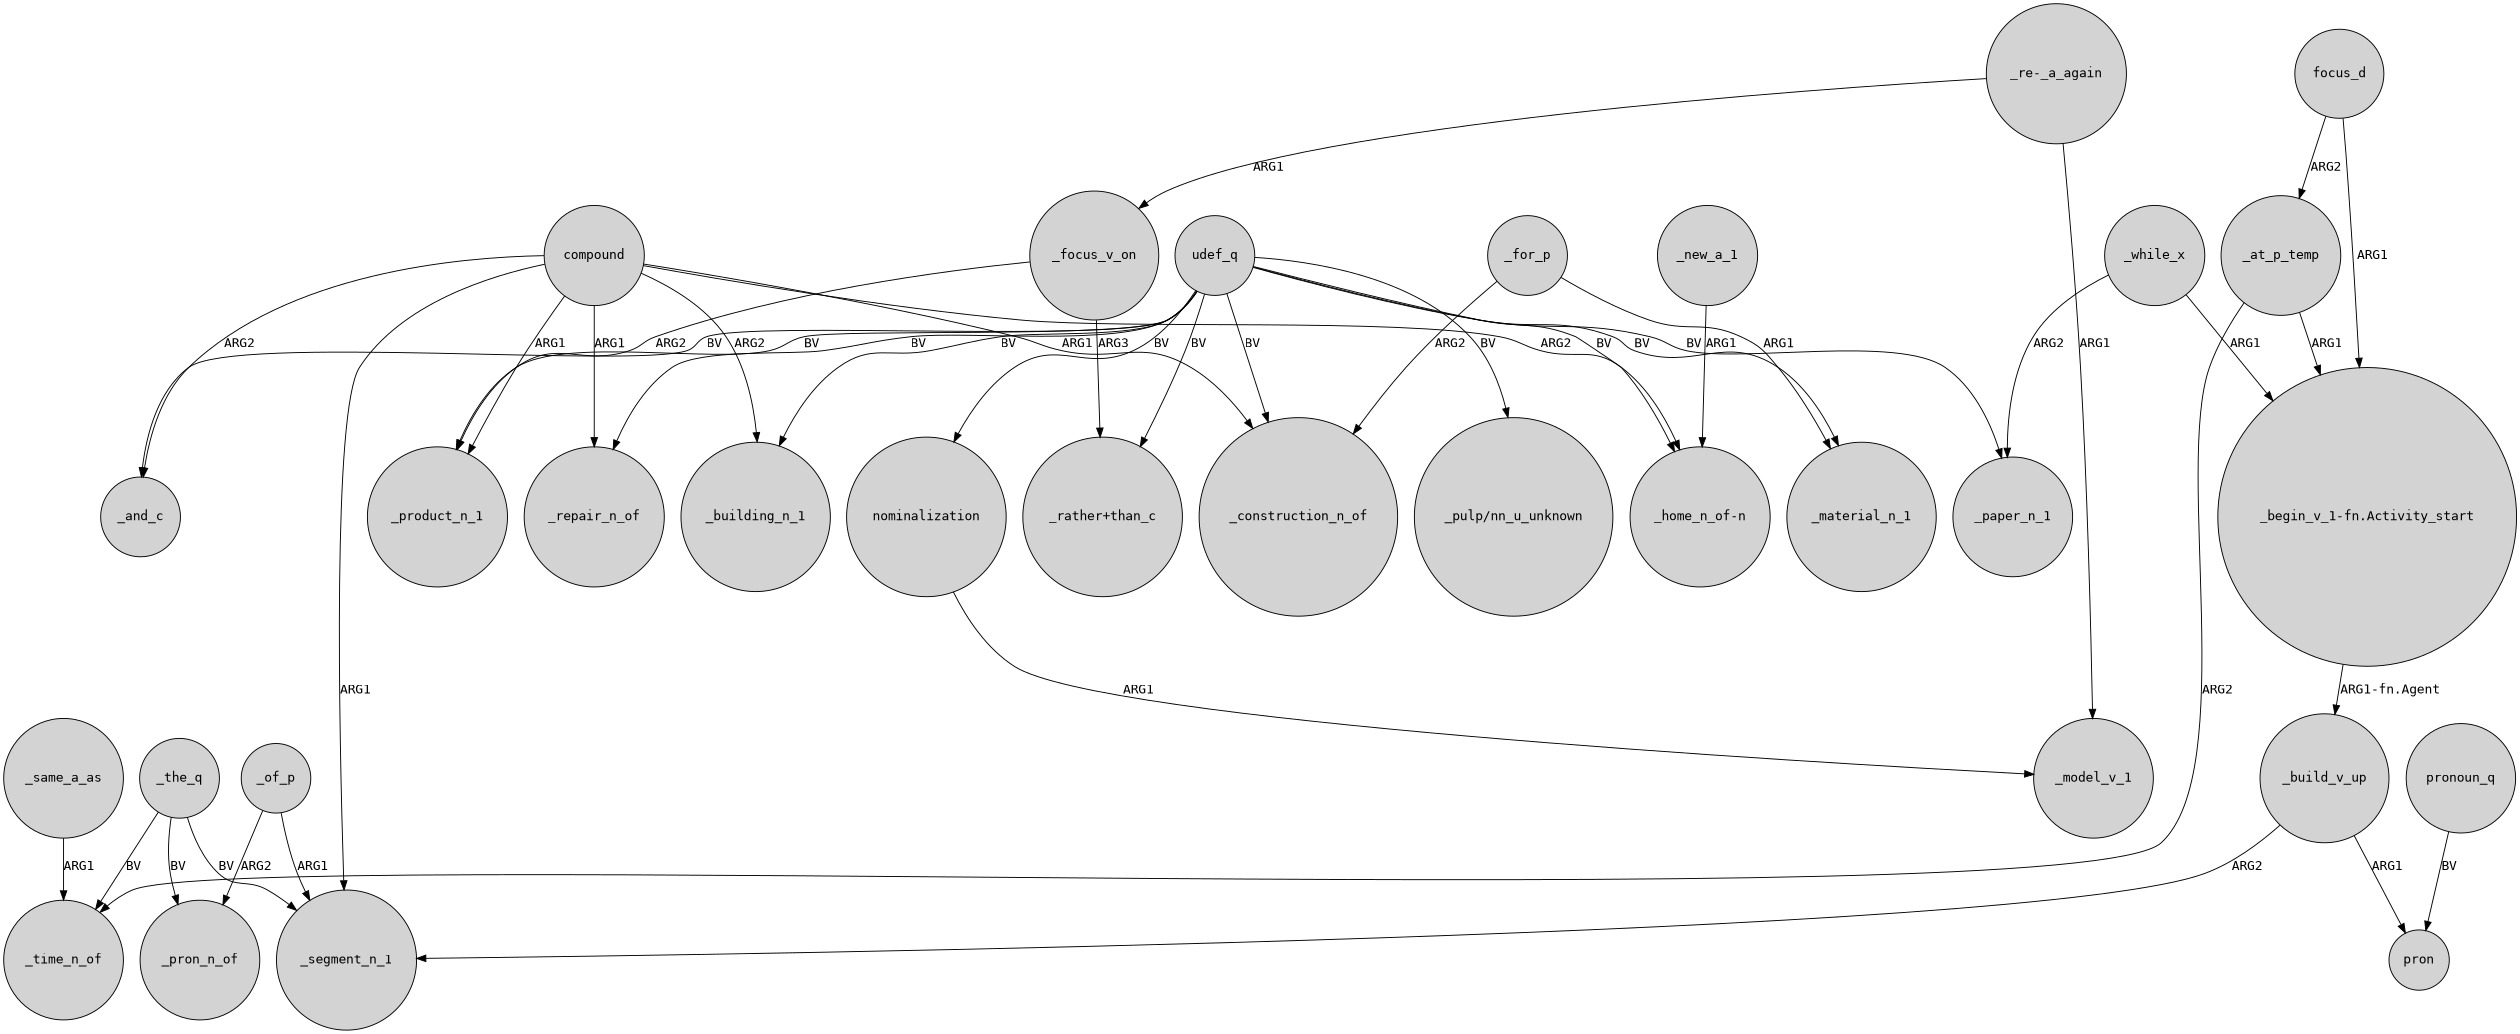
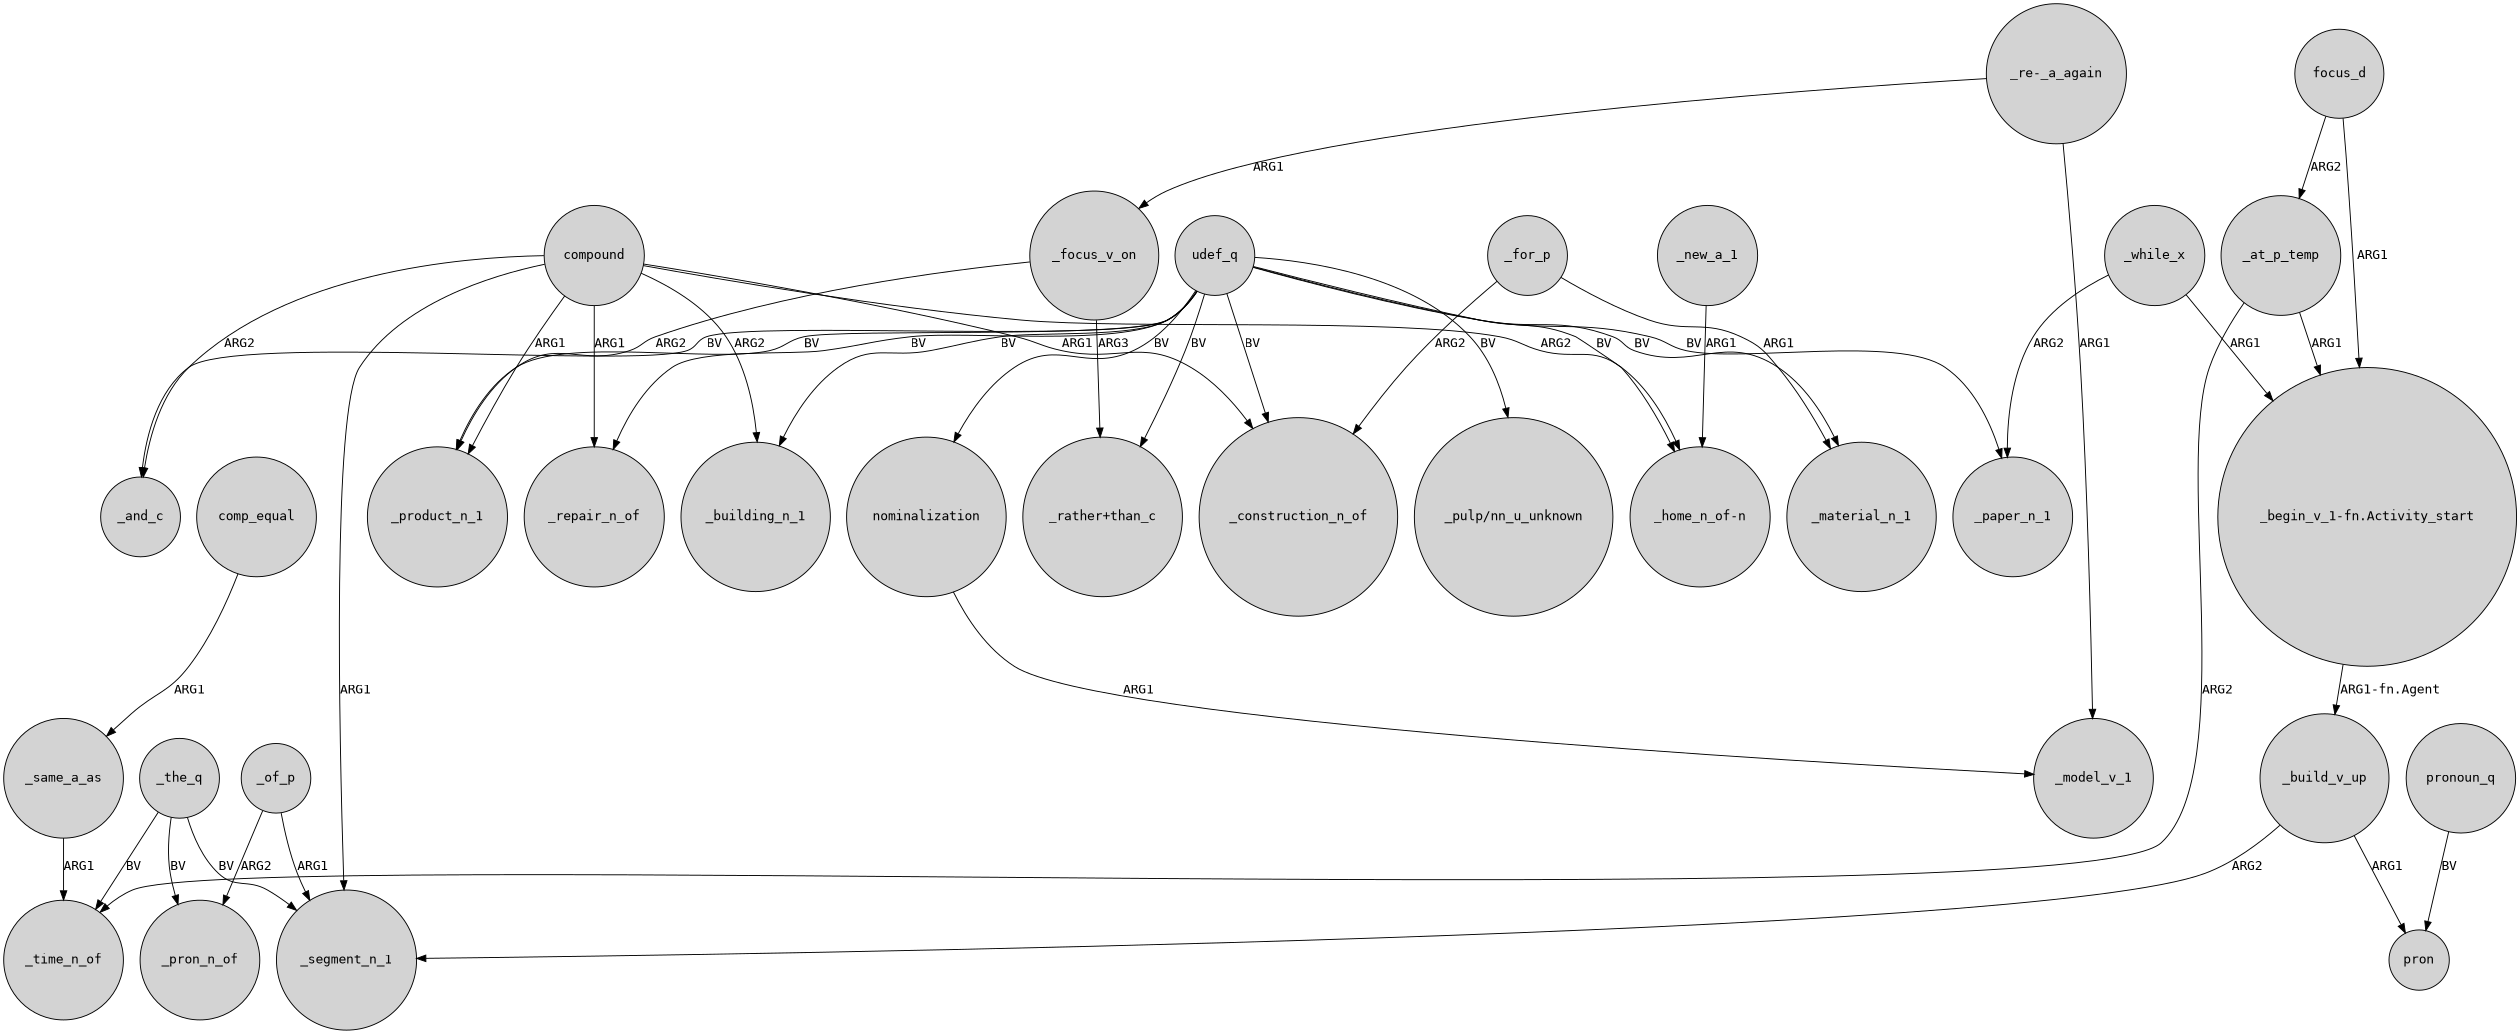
node "comp_equal": added
